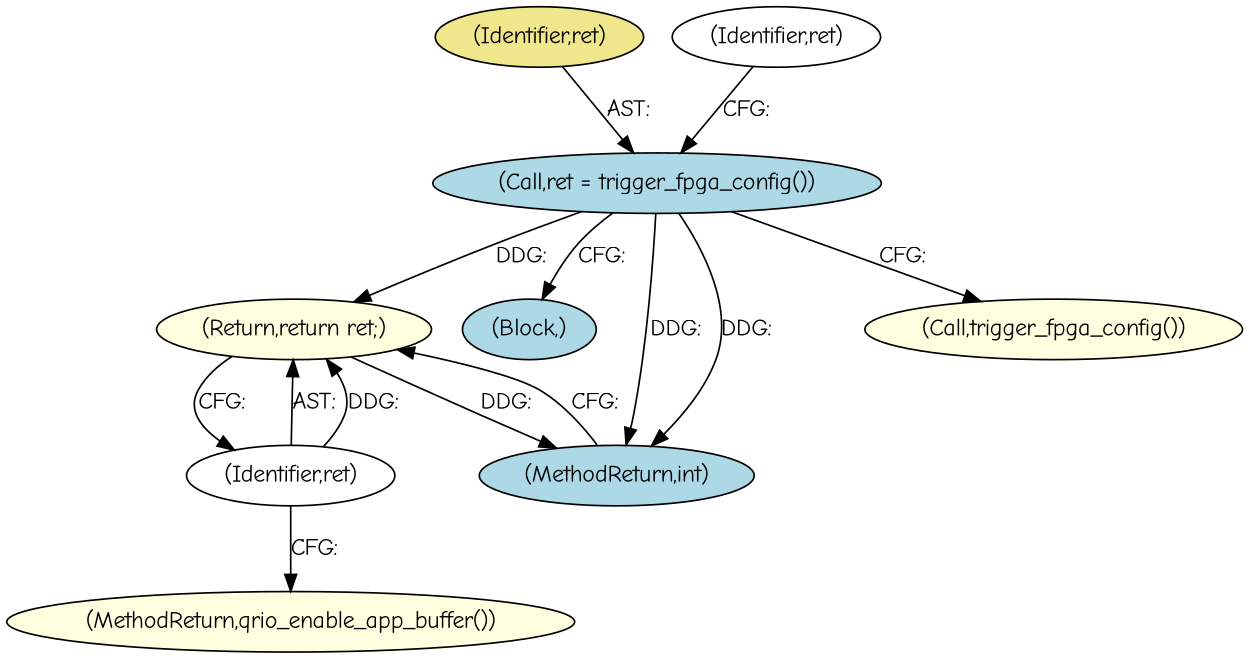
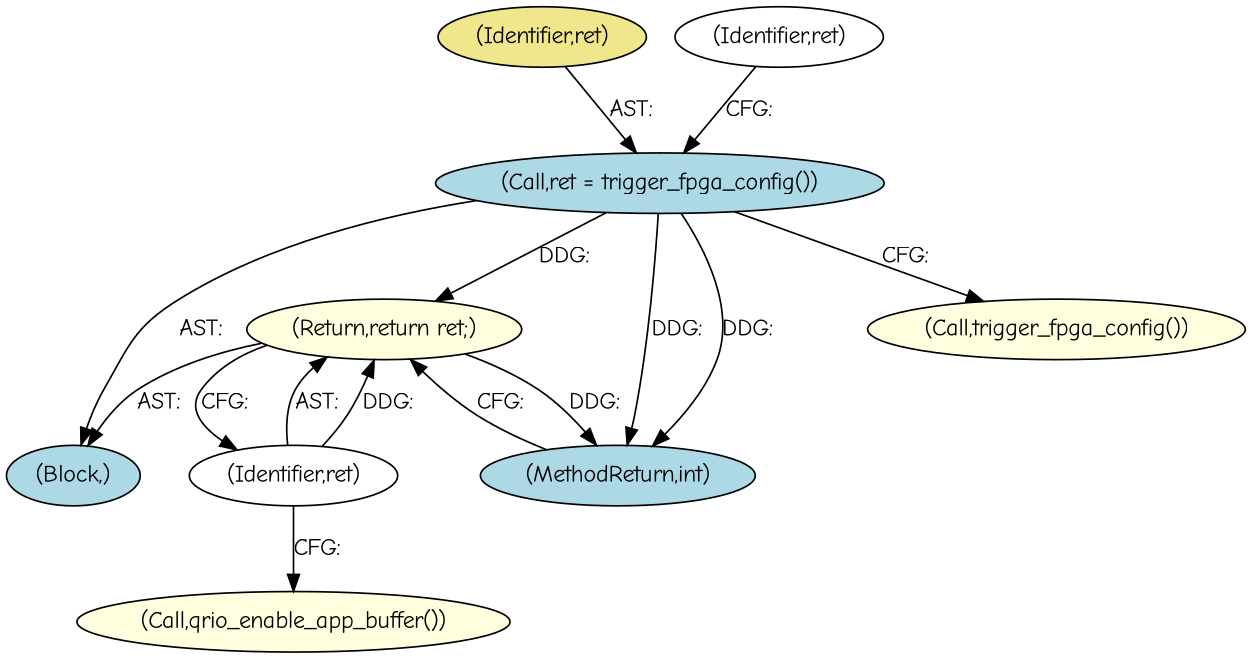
edge "(Call,ret = trigger_fpga_config())" -> "(Block,)": label "CFG: " -> "AST: "
edge "(Return,return ret;)" -> "(Block,)": added, label "AST:"
node "(MethodReturn,qrio_enable_app_buffer())": label "(MethodReturn,qrio_enable_app_buffer())" -> "(Call,qrio_enable_app_buffer())"
